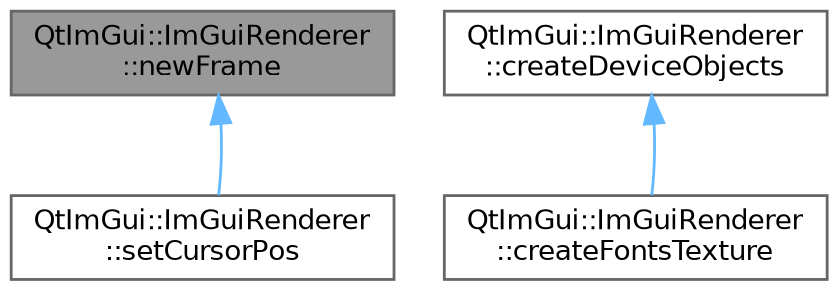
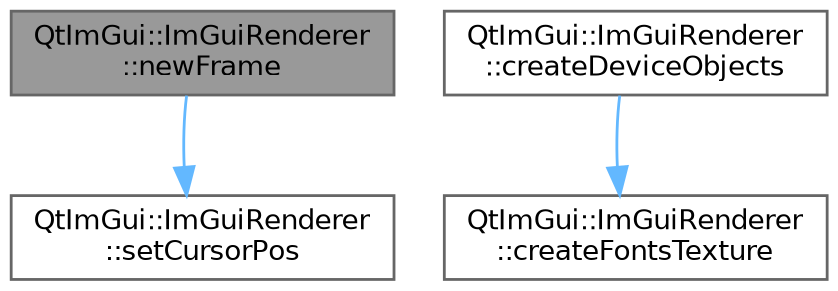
edge "QtImGui::ImGuiRenderer ::setCursorPos" -> "QtImGui::ImGuiRenderer ::newFrame": reversed
edge "QtImGui::ImGuiRenderer ::createFontsTexture" -> "QtImGui::ImGuiRenderer ::createDeviceObjects": reversed
